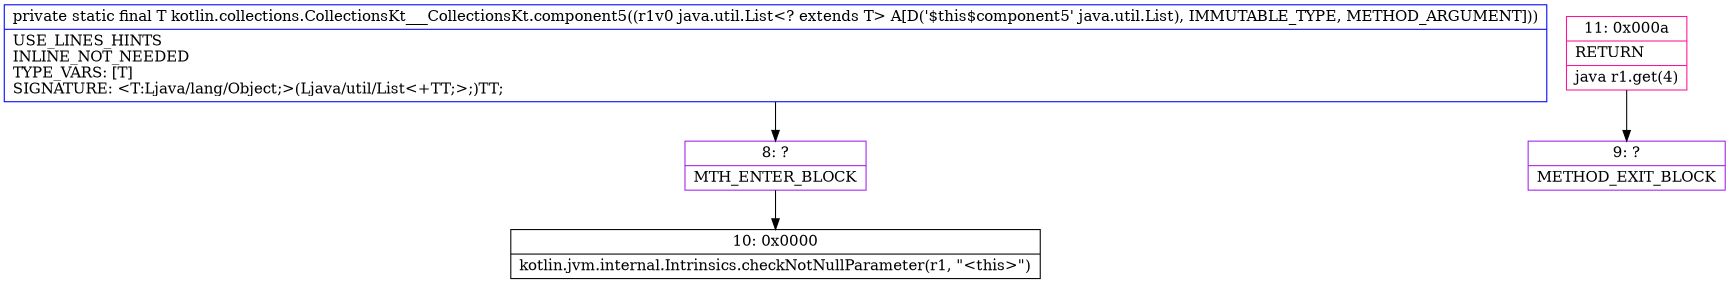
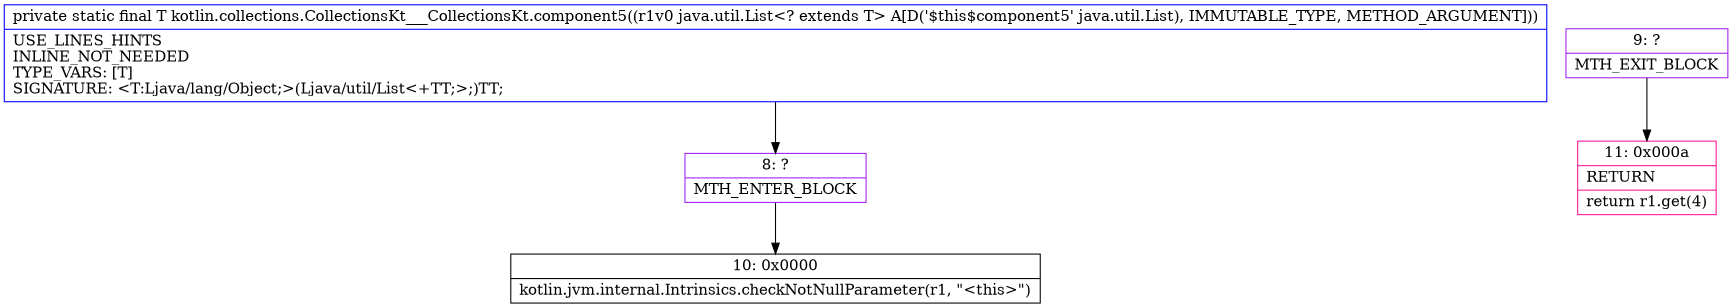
node "11: 0x000a": text "java r1.get(4)" -> "return r1.get(4)"
edge "11: 0x000a" -> "9: ?": reversed
node "9: ?": text "METHOD_EXIT_BLOCK" -> "MTH_EXIT_BLOCK"
